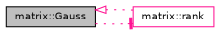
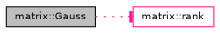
edge "matrix::rank" -> "matrix::Gauss": removed
